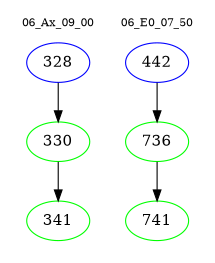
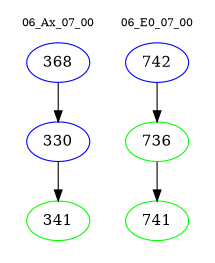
cluster "06_Ax_09_00": label "06_Ax_09_00" -> "06_Ax_07_00"
cluster "06_E0_07_50": label "06_E0_07_50" -> "06_E0_07_00"
node "328": label "328" -> "368"
node "442": label "442" -> "742"
node "330": color green -> blue
